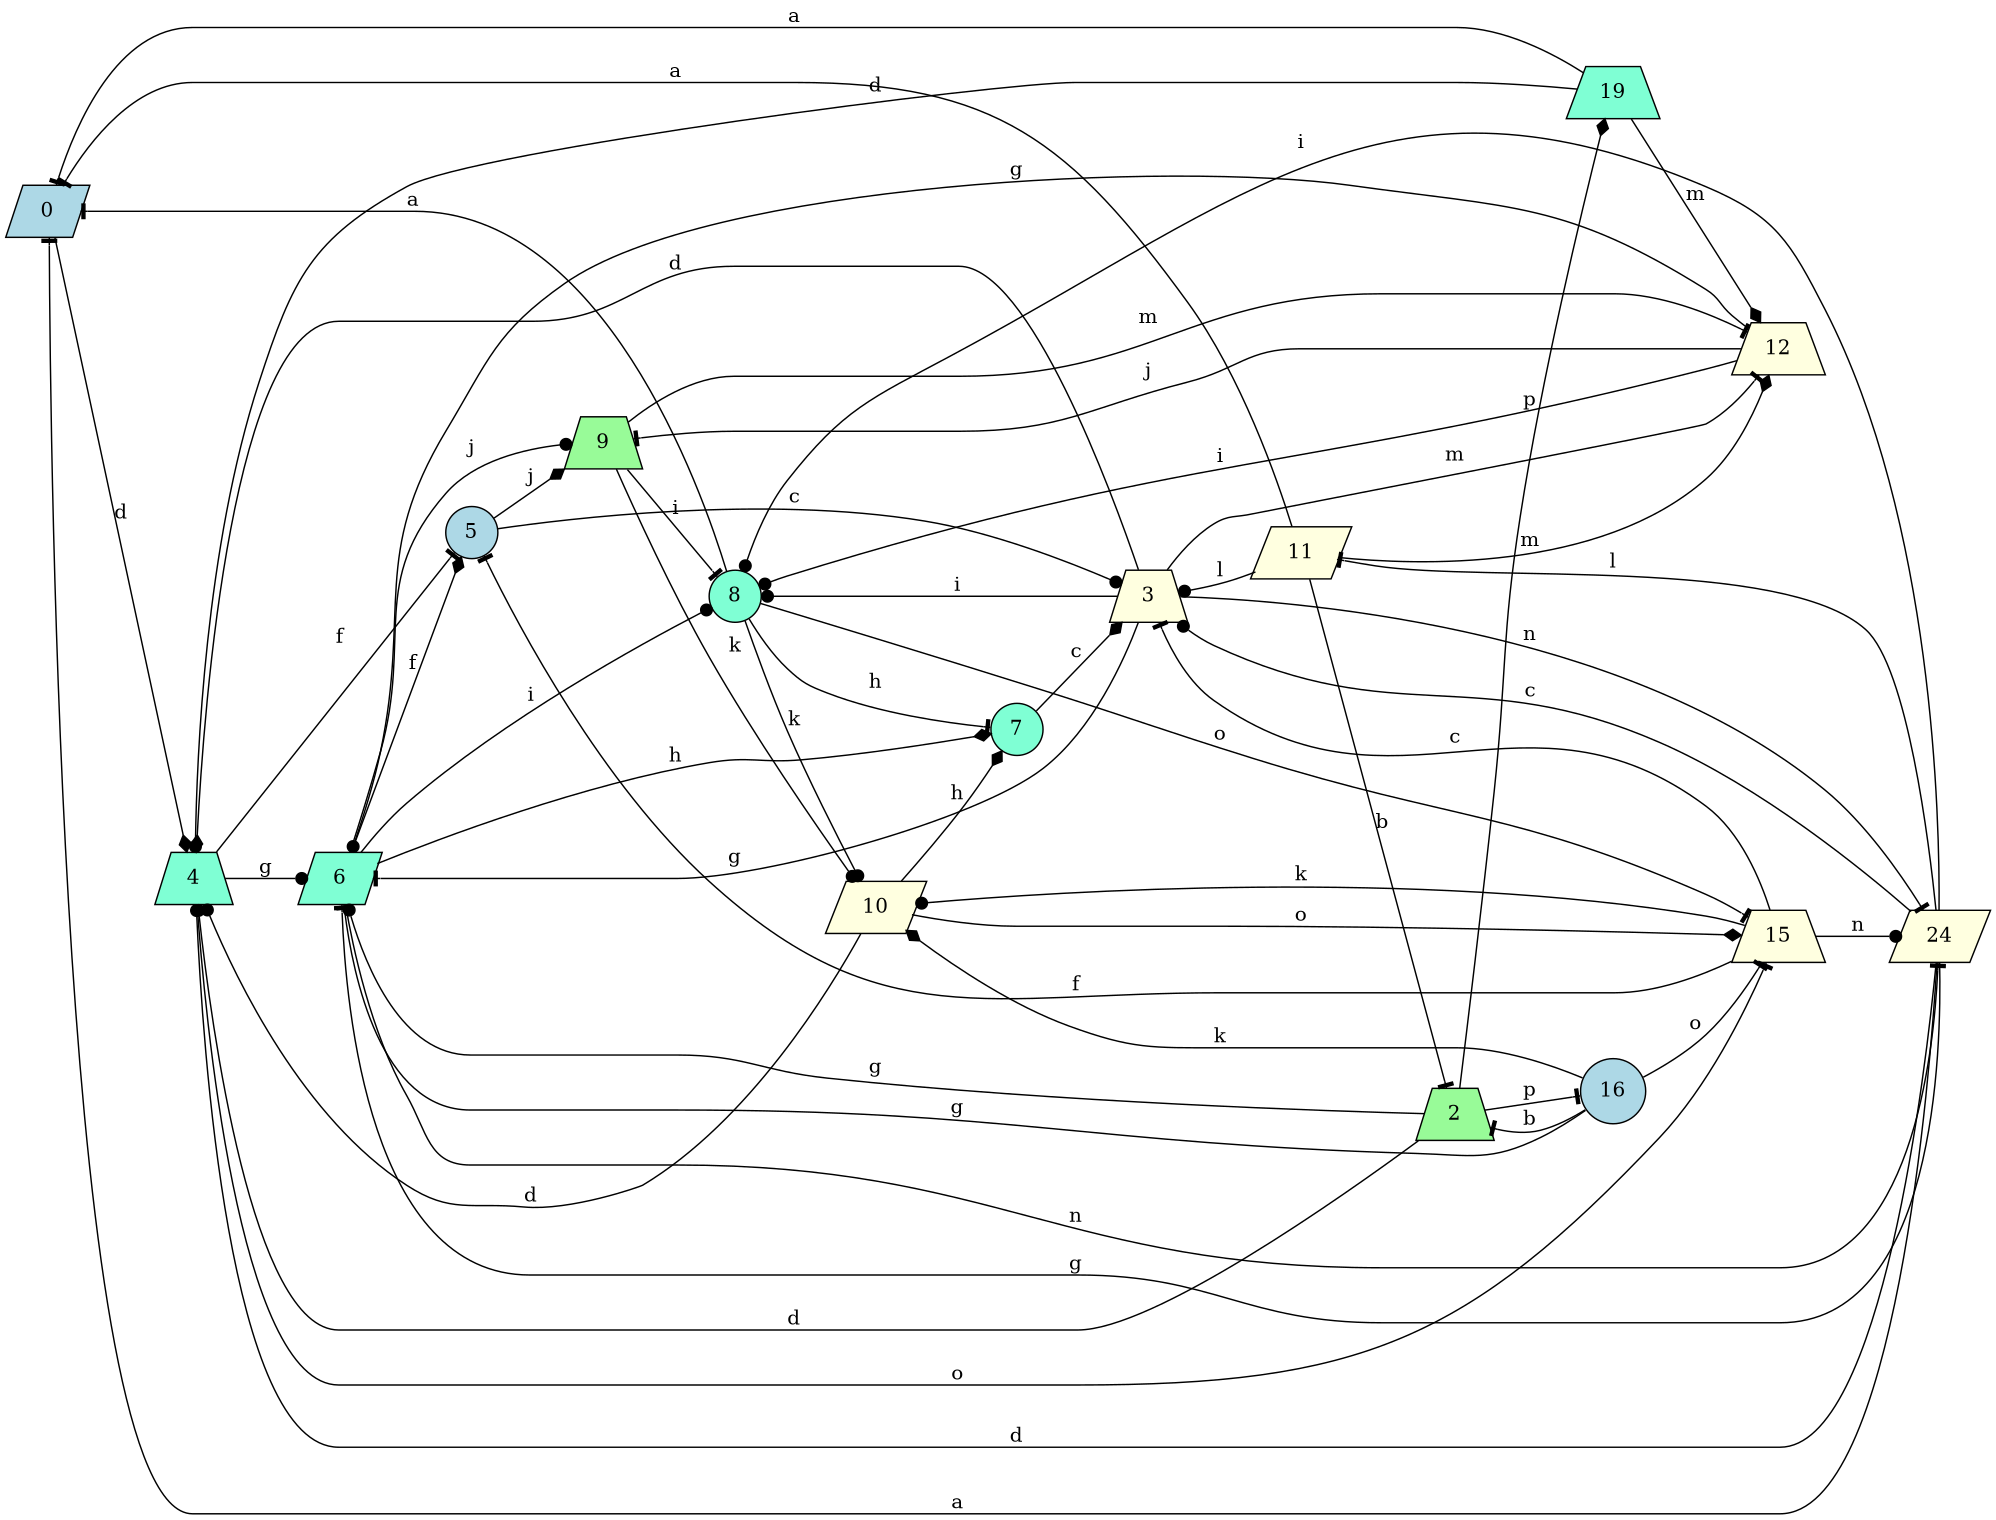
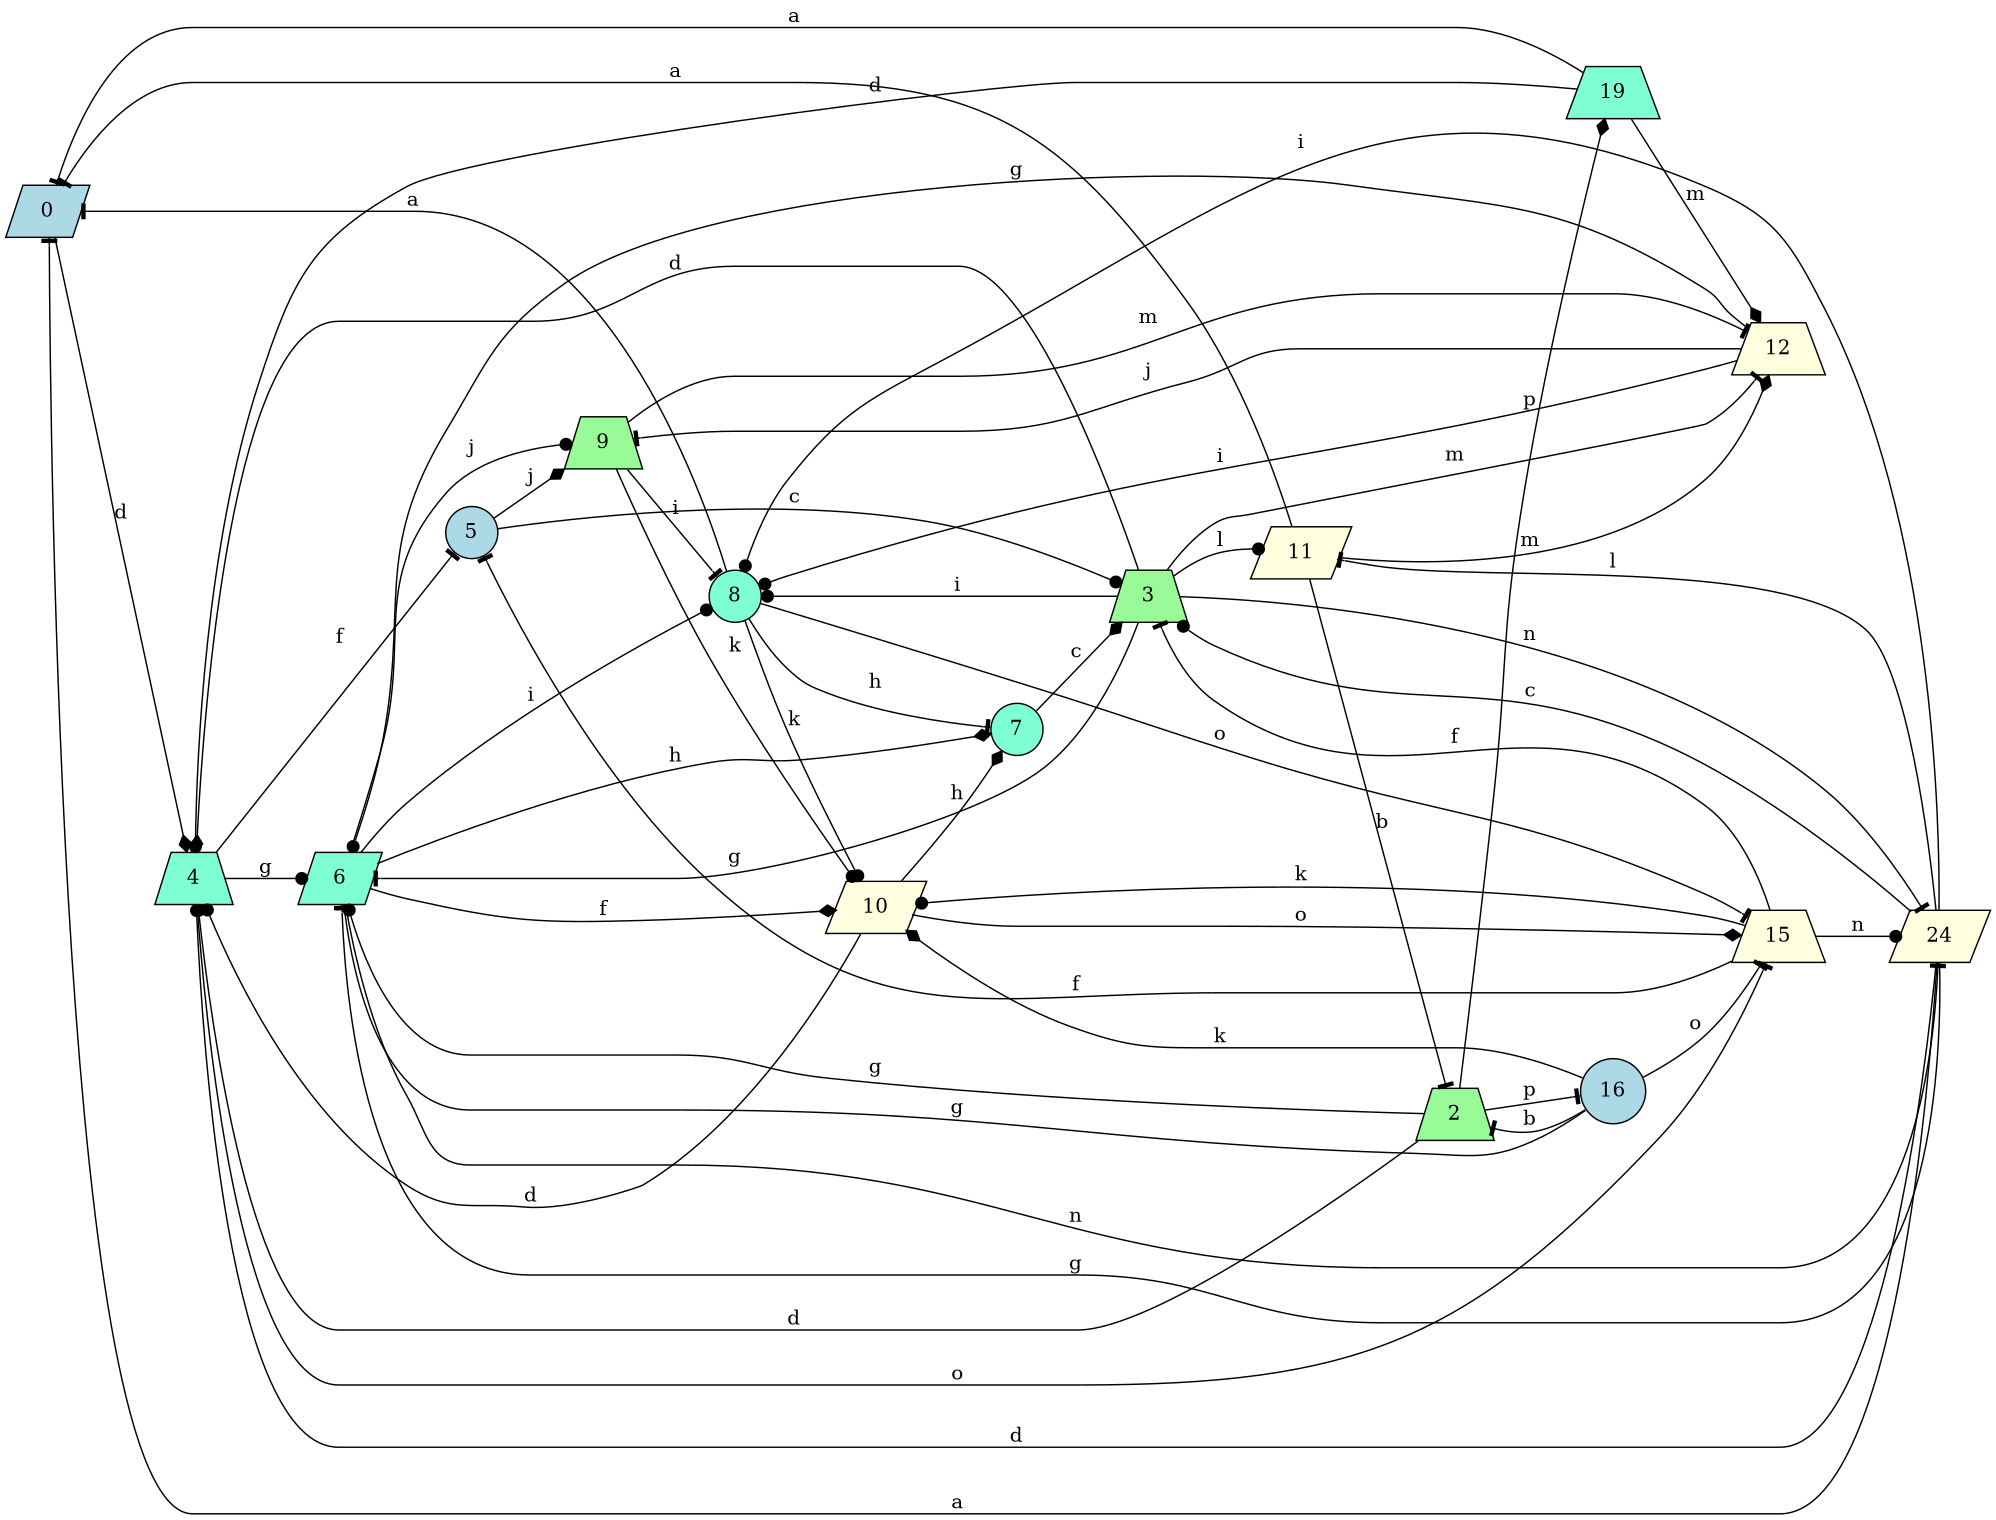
edge "11" -> "3": reversed
node "3": fillcolor lightyellow -> palegreen
edge "6" -> "5": now "6" -> "10"
edge "15" -> "3": label "c" -> "f"
